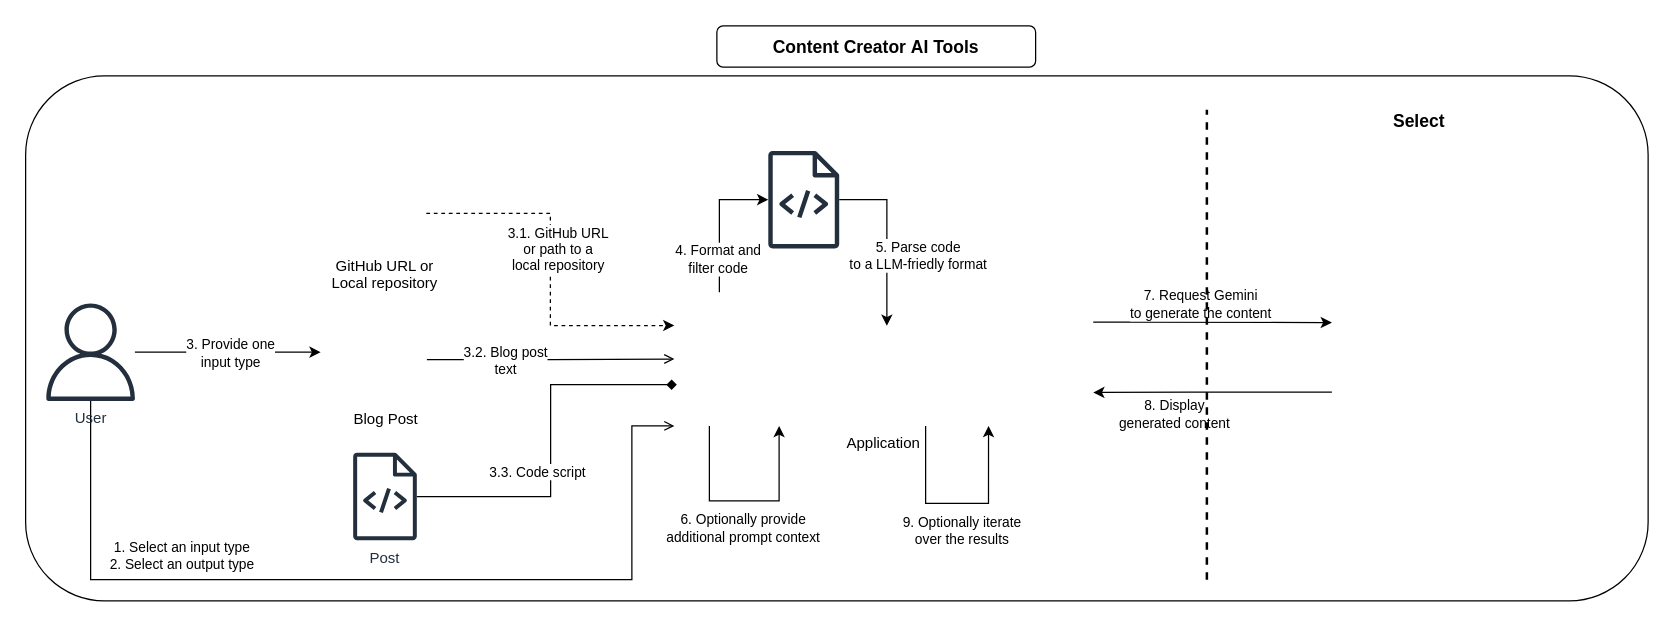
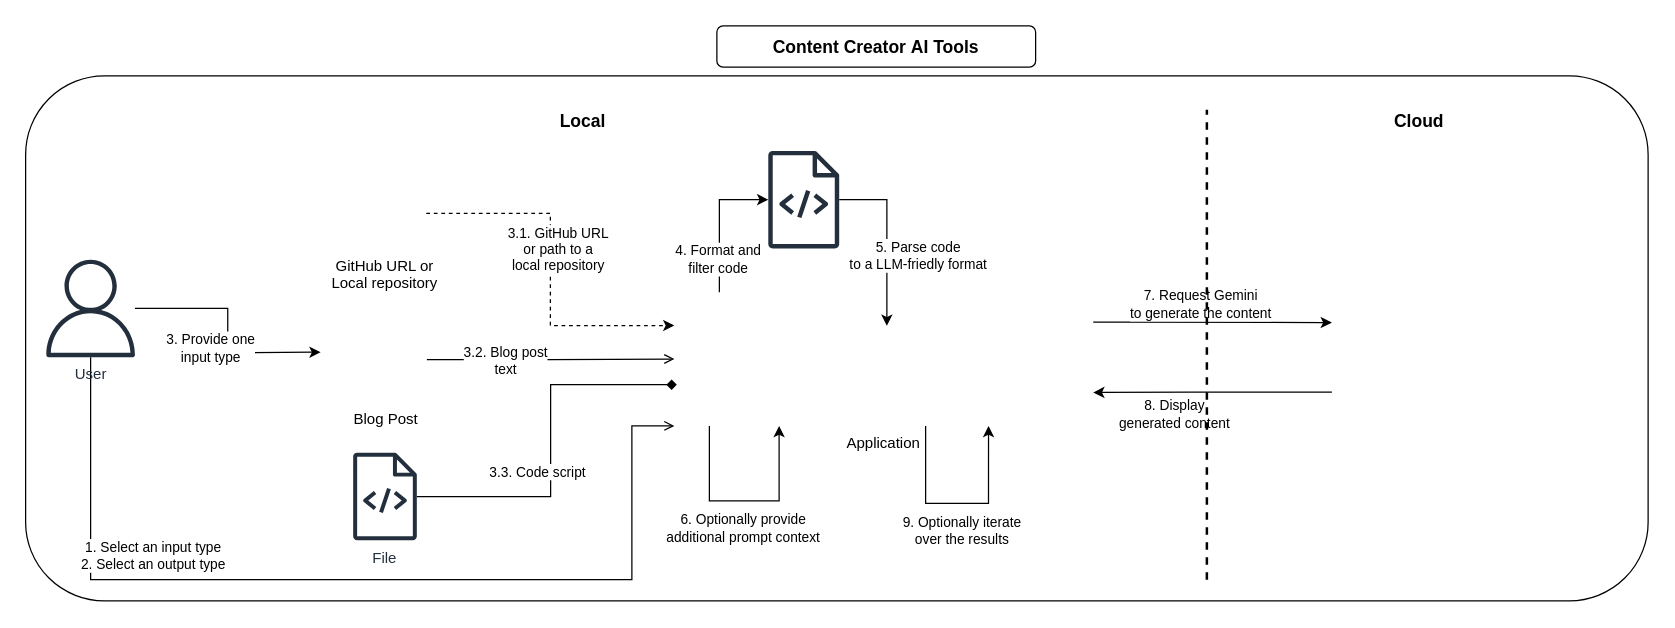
node "Local": added
node "Select": label "Select" -> "Cloud"
node "User": moved (91, 352) -> (91, 308)
node "Post": label "Post" -> "File"
